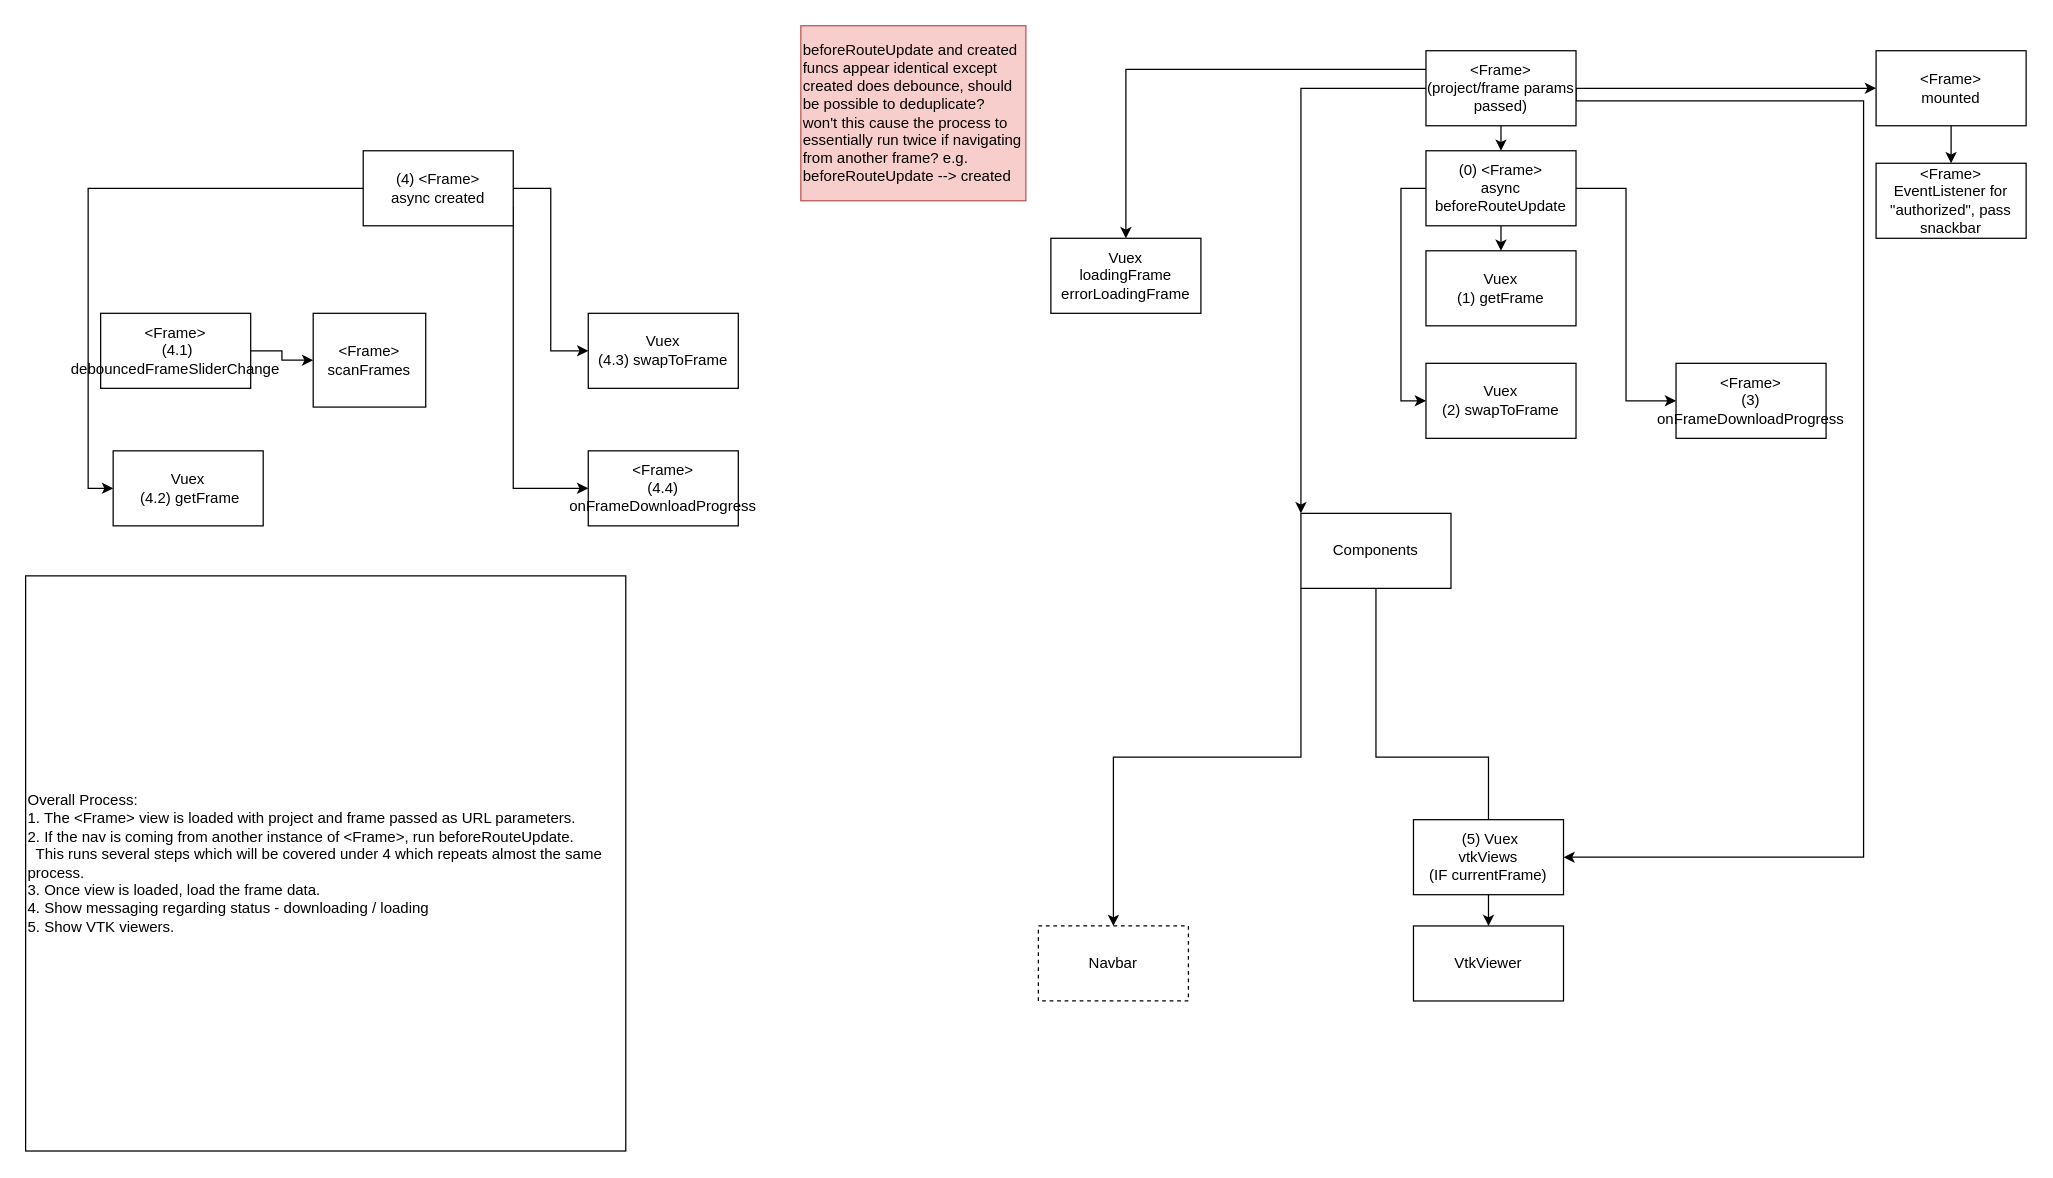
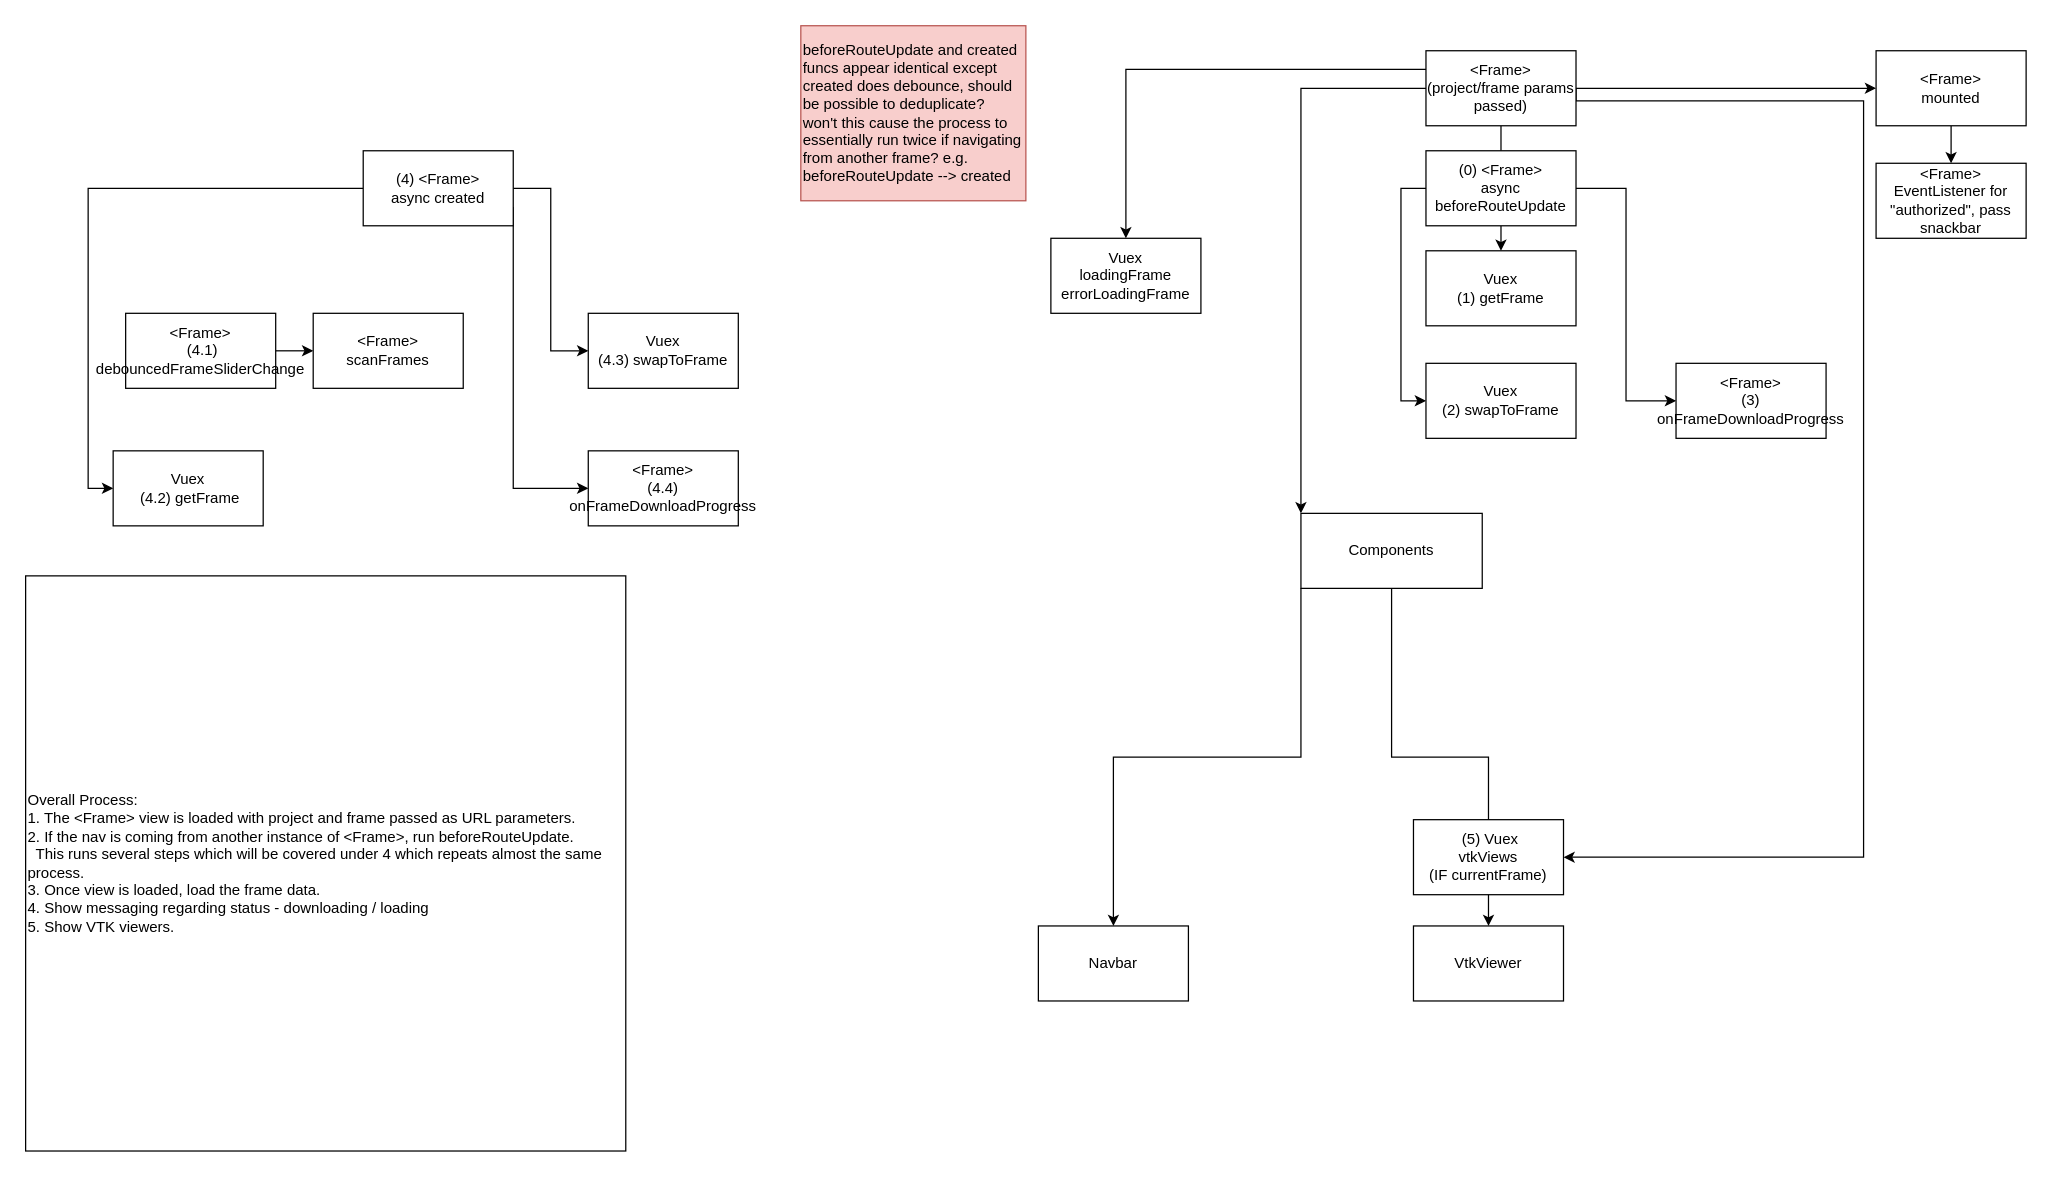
edge "<Frame> (project/frame params passed)" -> "(0) <Frame> async beforeRouteUpdate": arrowhead classic -> none
node "<Frame> (4.1) debouncedFrameSliderChange": moved (176, 351) -> (201, 351)
node "<Frame> scanFrames": size 113x94 -> 150x75
node "Components": size 150x75 -> 181x75
node "Navbar": style dashed -> solid
